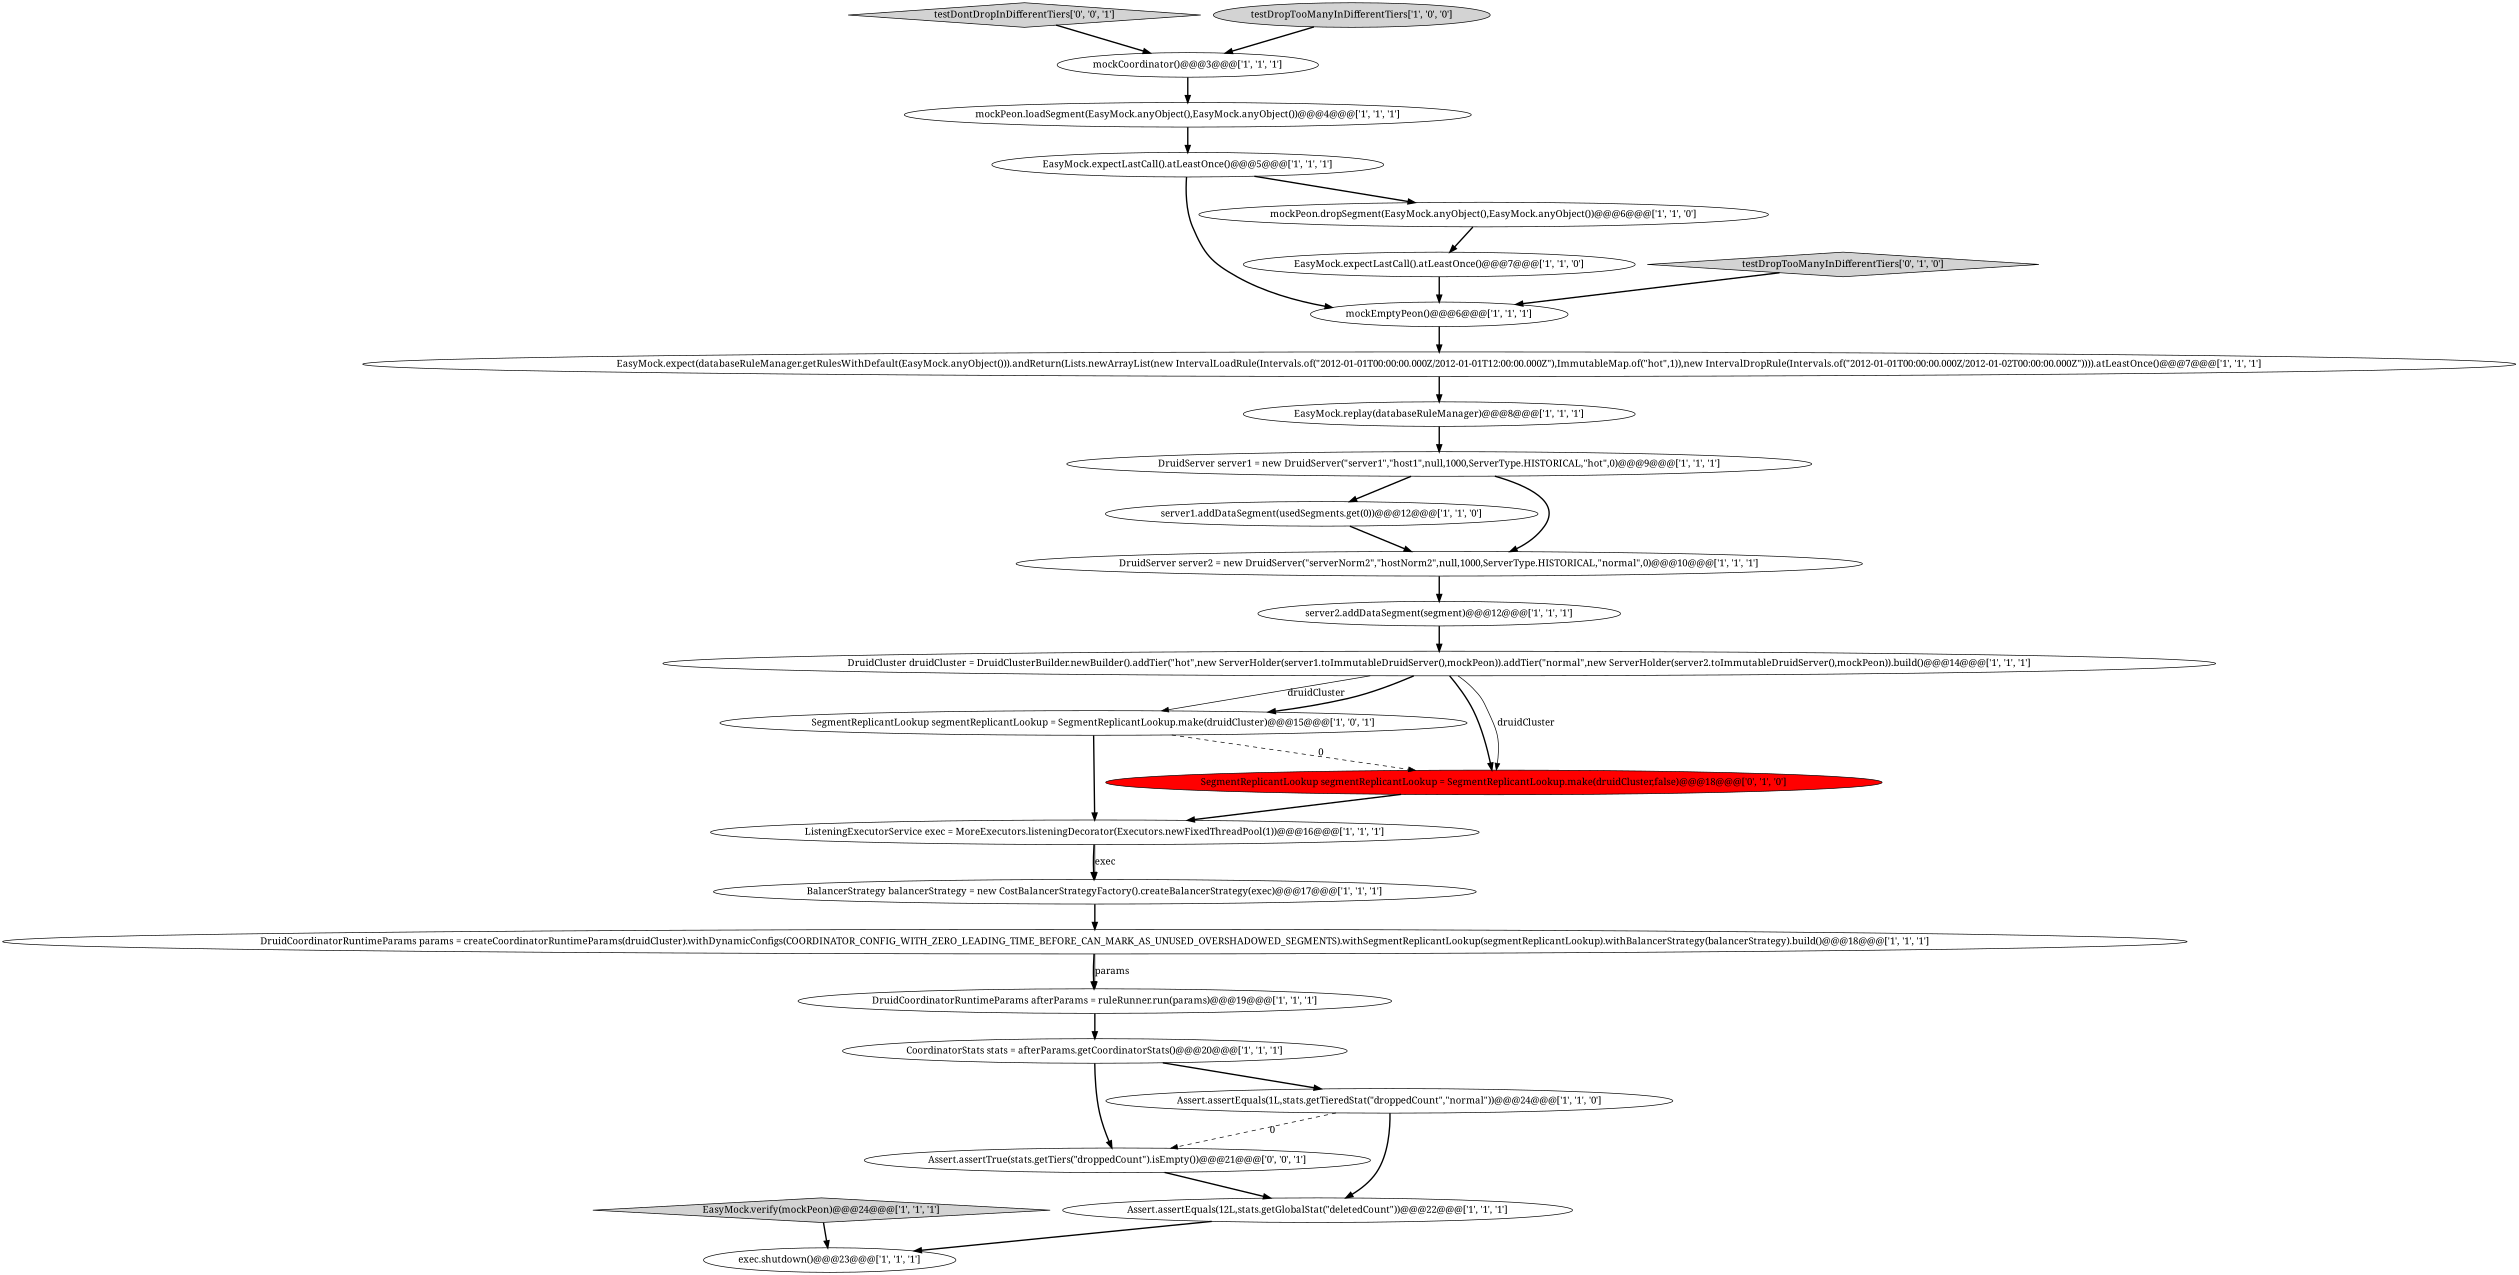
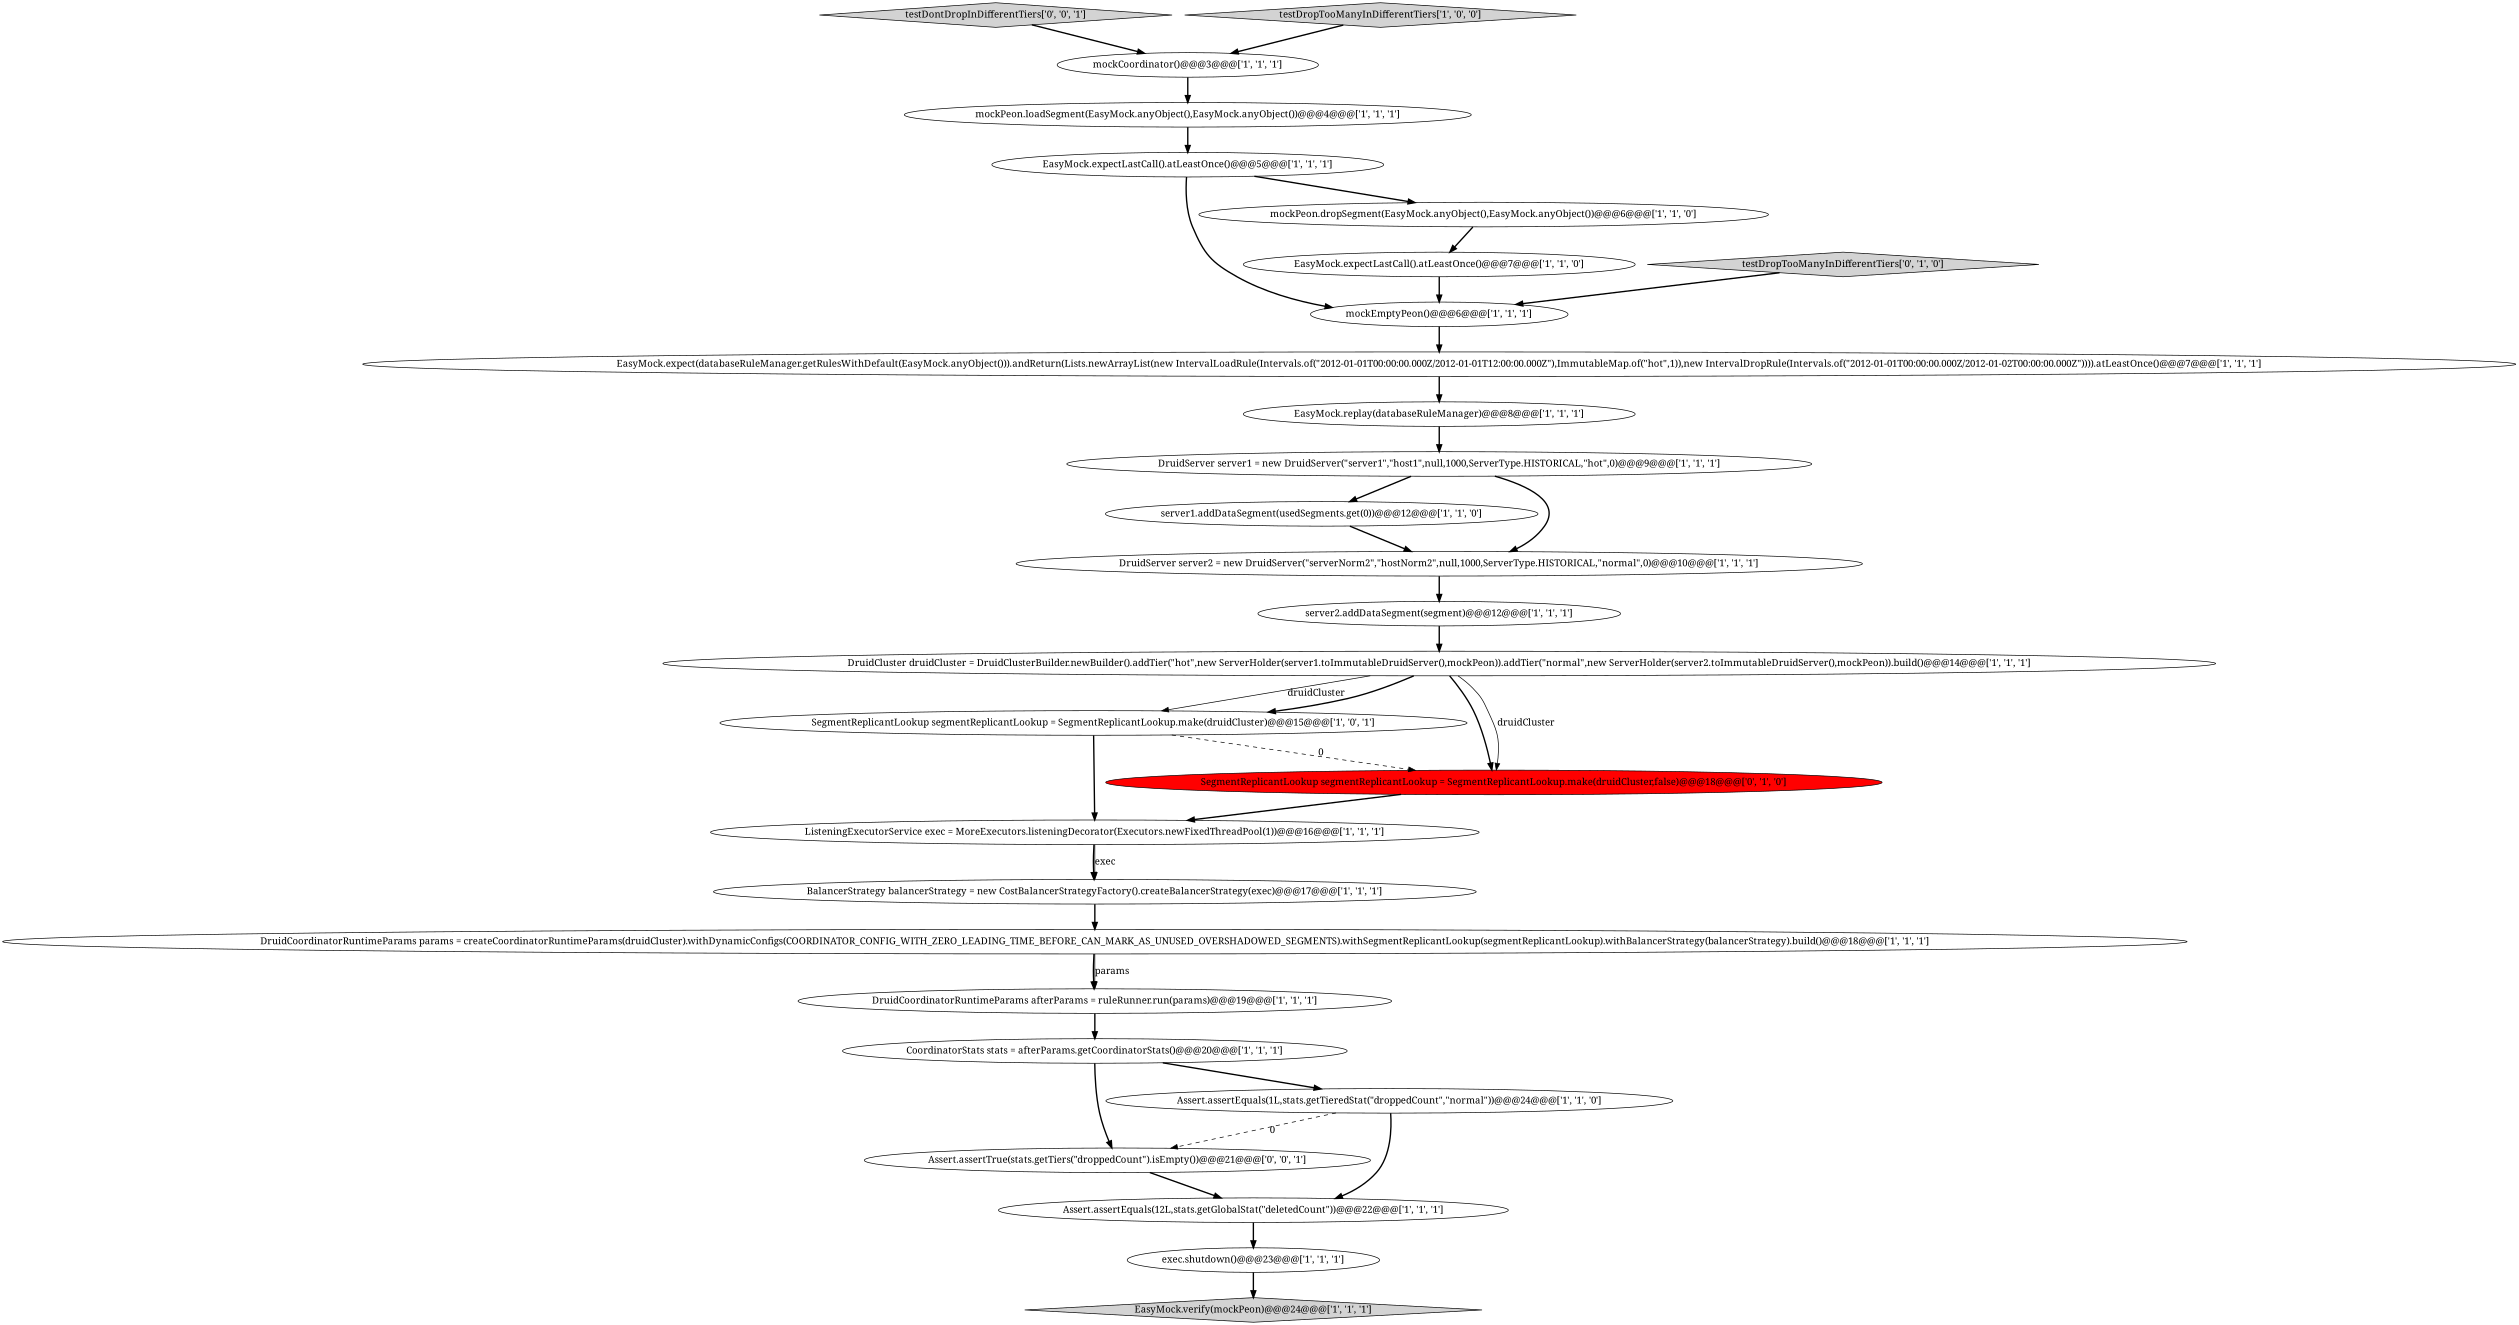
node "testDropTooManyInDifferentTiers['1', '0', '0']": shape ellipse -> diamond
edge "EasyMock.verify(mockPeon)@@@24@@@['1', '1', '1']" -> "exec.shutdown()@@@23@@@['1', '1', '1']": reversed
